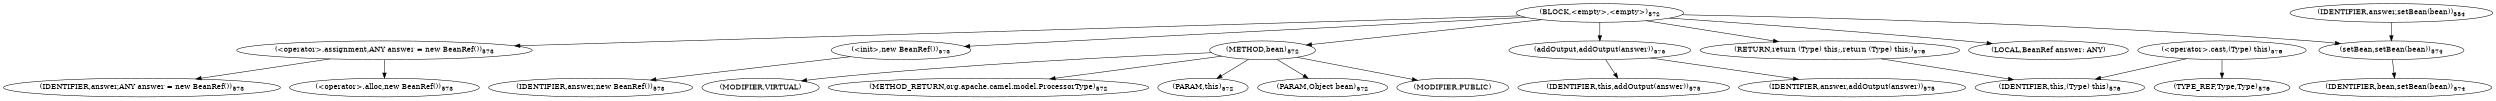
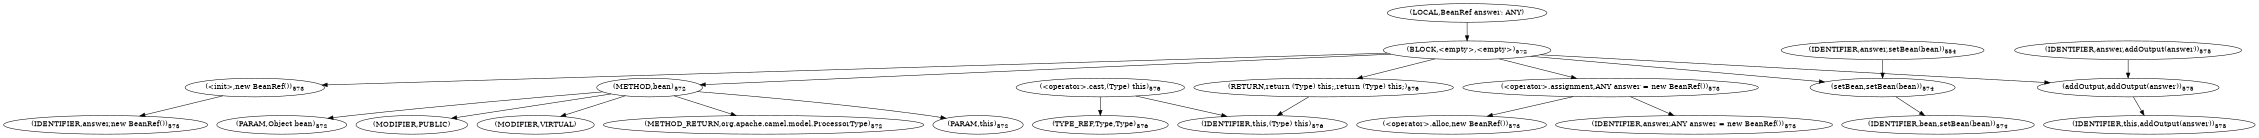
edge "(BLOCK,<empty>,<empty>)" -> "(LOCAL,BeanRef answer: ANY)": reversed
edge "(addOutput,addOutput(answer))" -> "(IDENTIFIER,answer,addOutput(answer))": reversed
